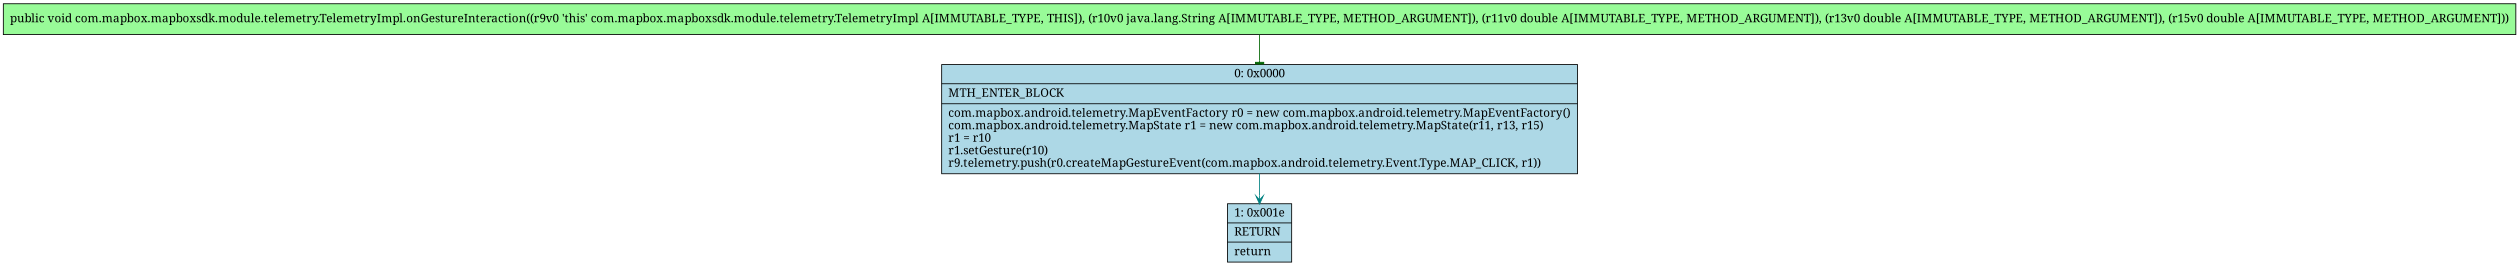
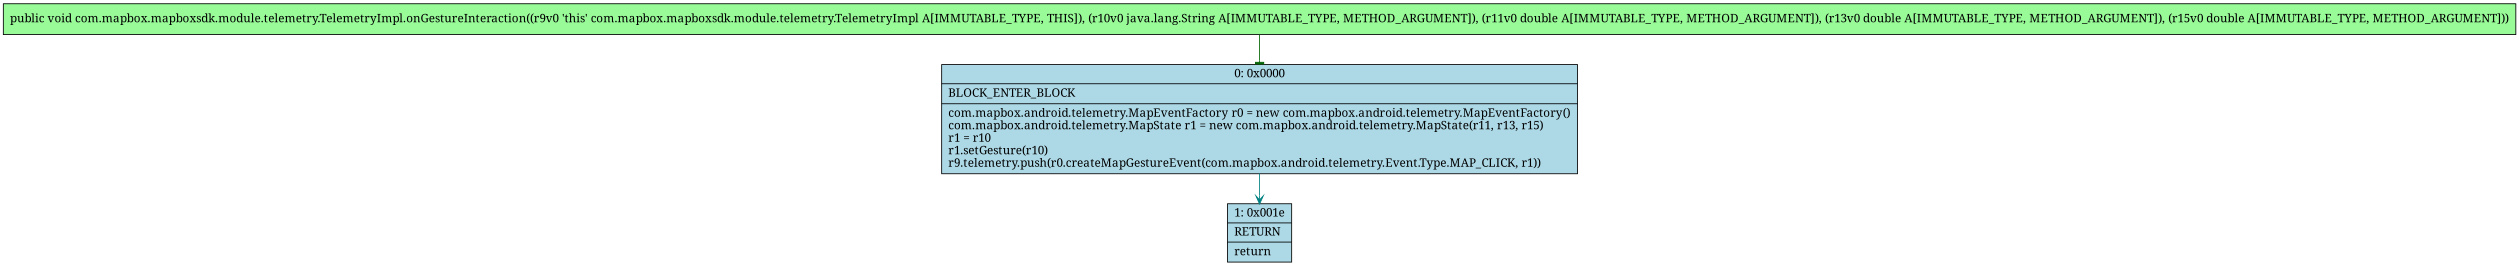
node "0: 0x0000": text "MTH_ENTER_BLOCK" -> "BLOCK_ENTER_BLOCK"
